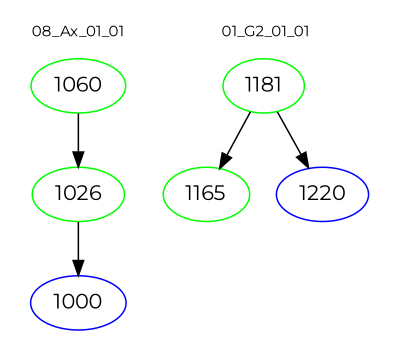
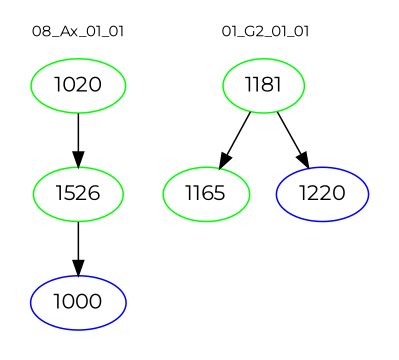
node "1060": label "1060" -> "1020"
node "1026": label "1026" -> "1526"
